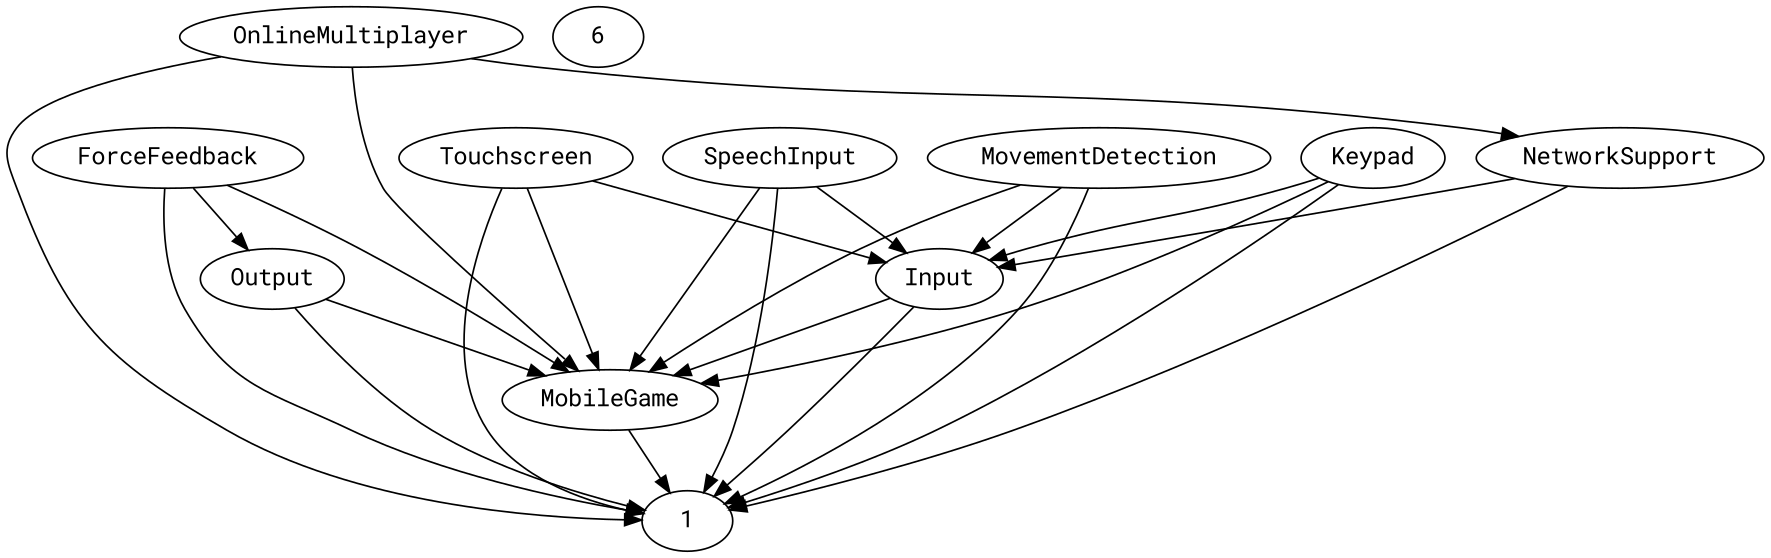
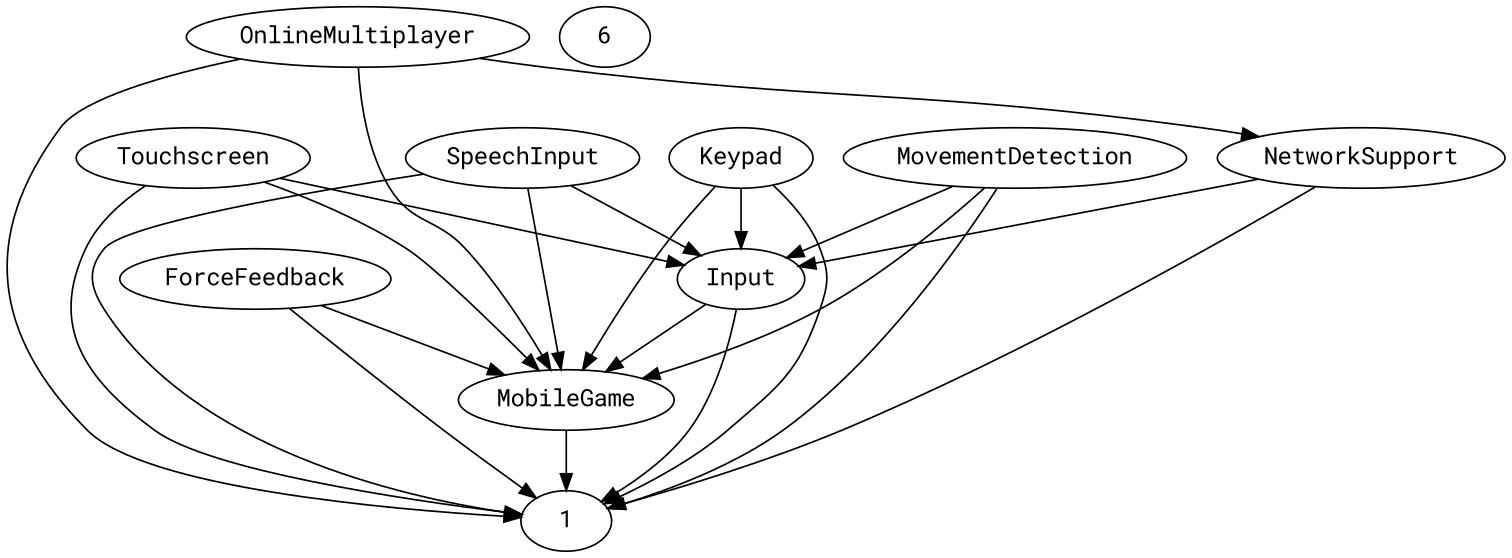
node "Output": removed
